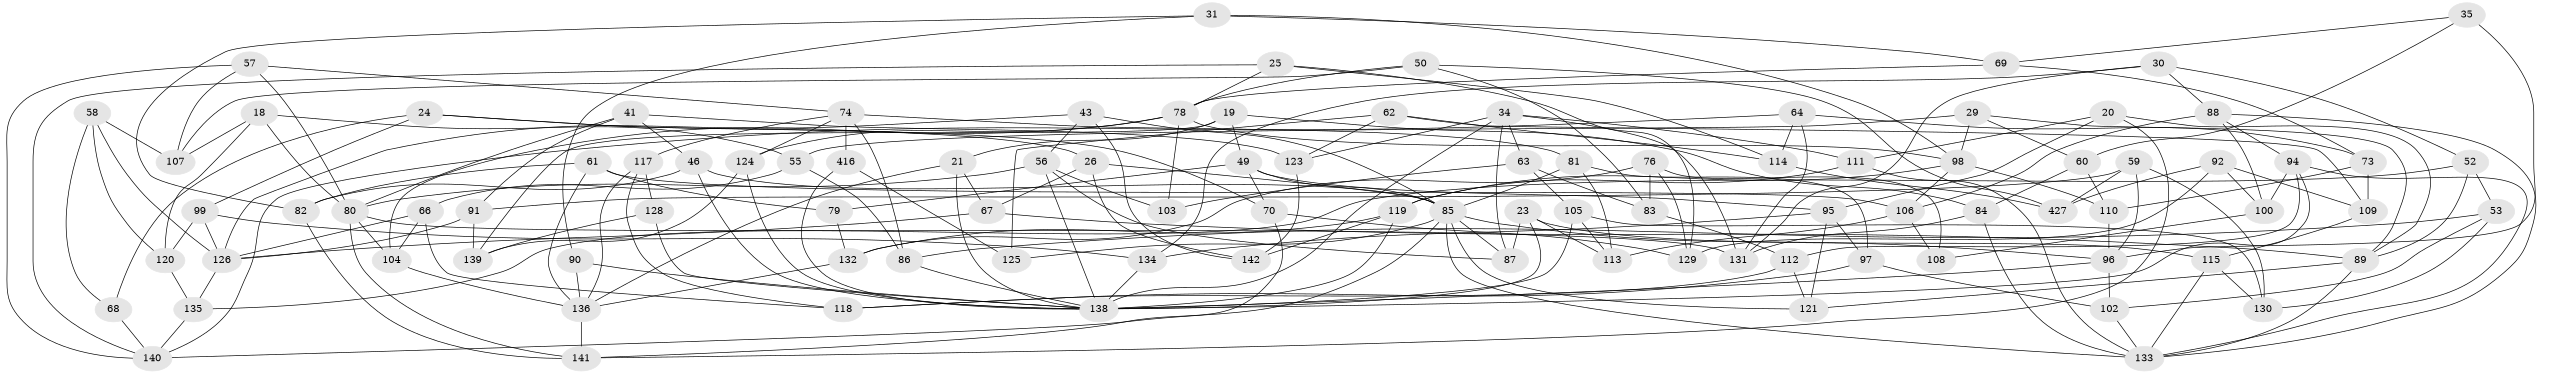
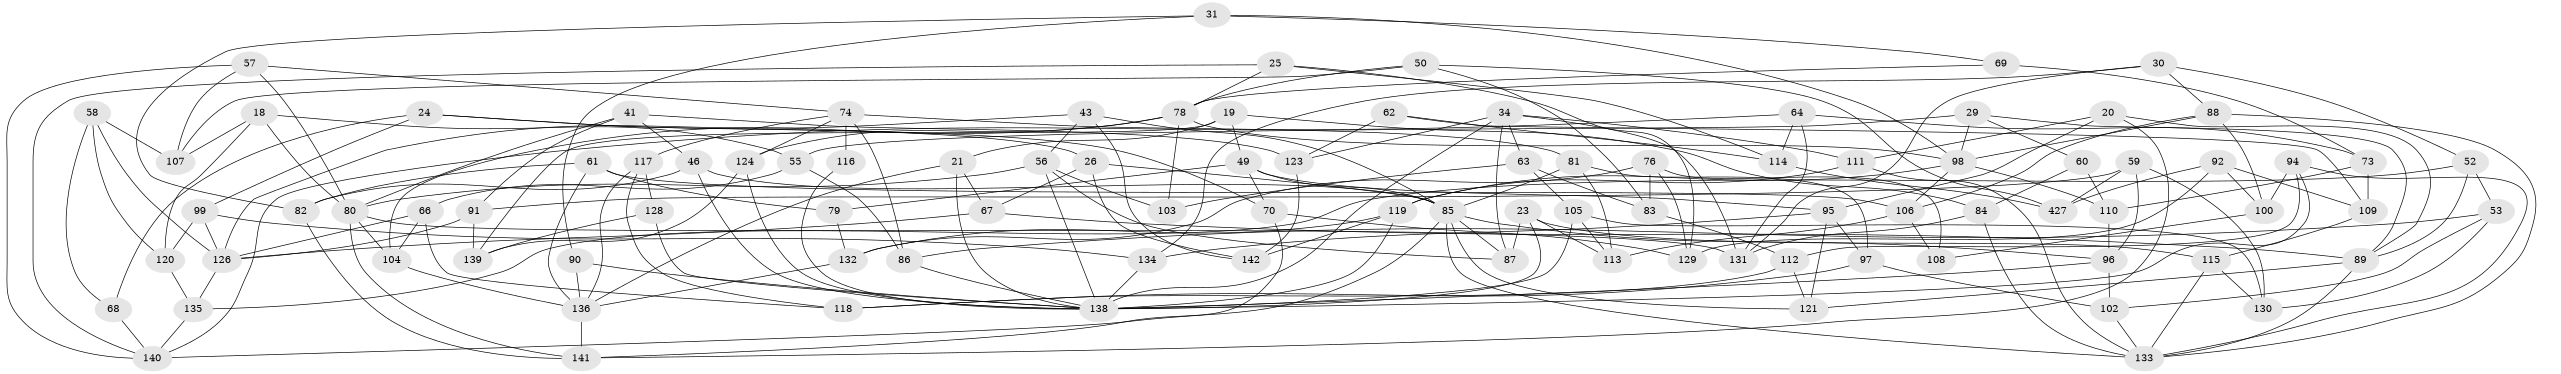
node "35": removed
edge "88" -- "94": now "88" -- "98"
node "416": label "416" -> "116"
node "125": removed
